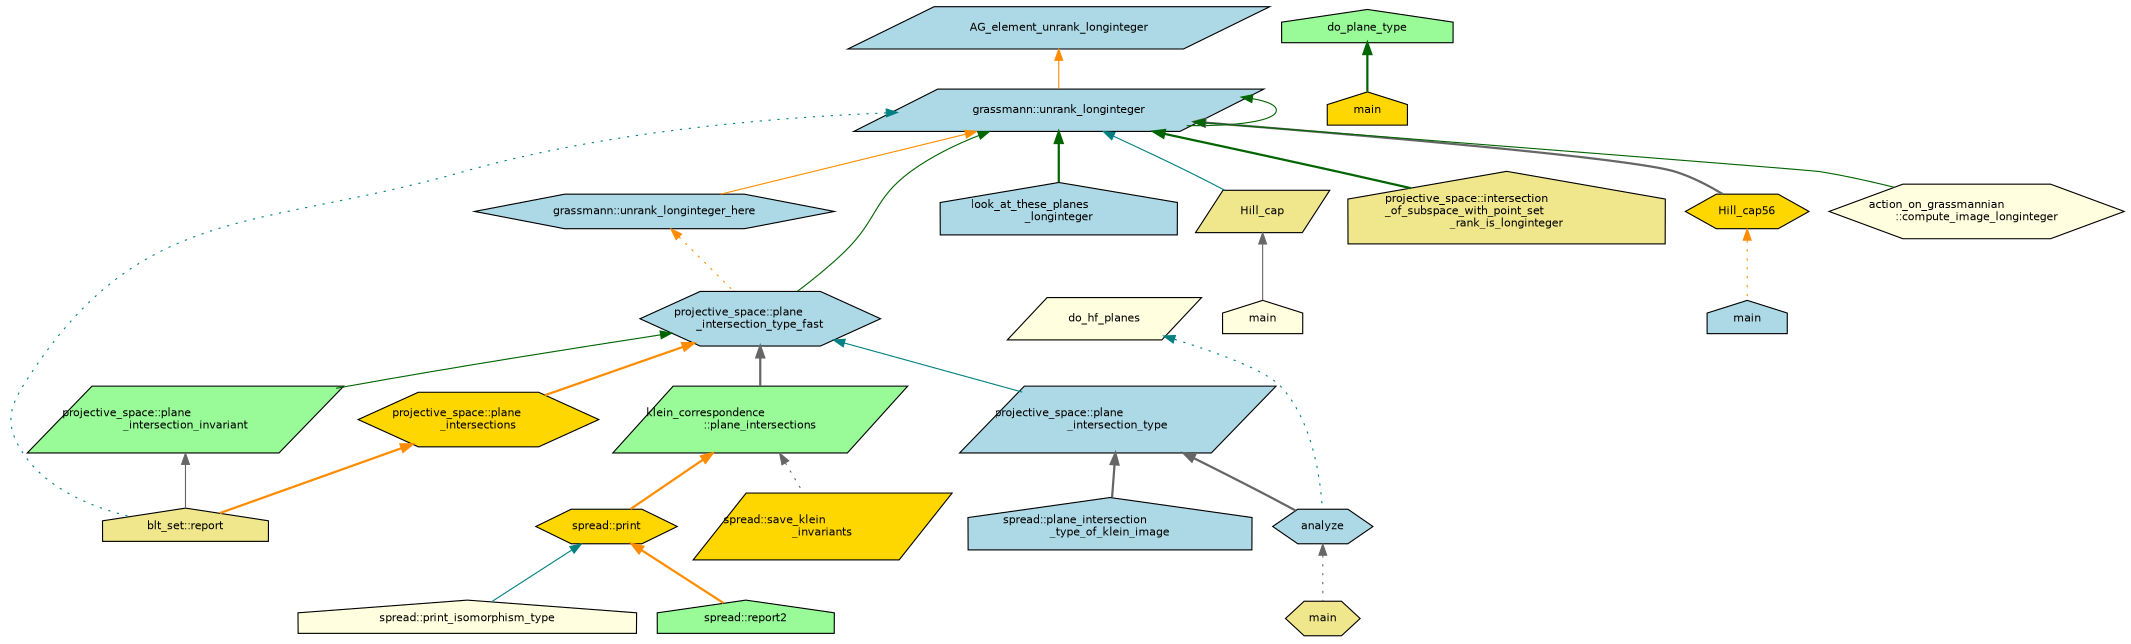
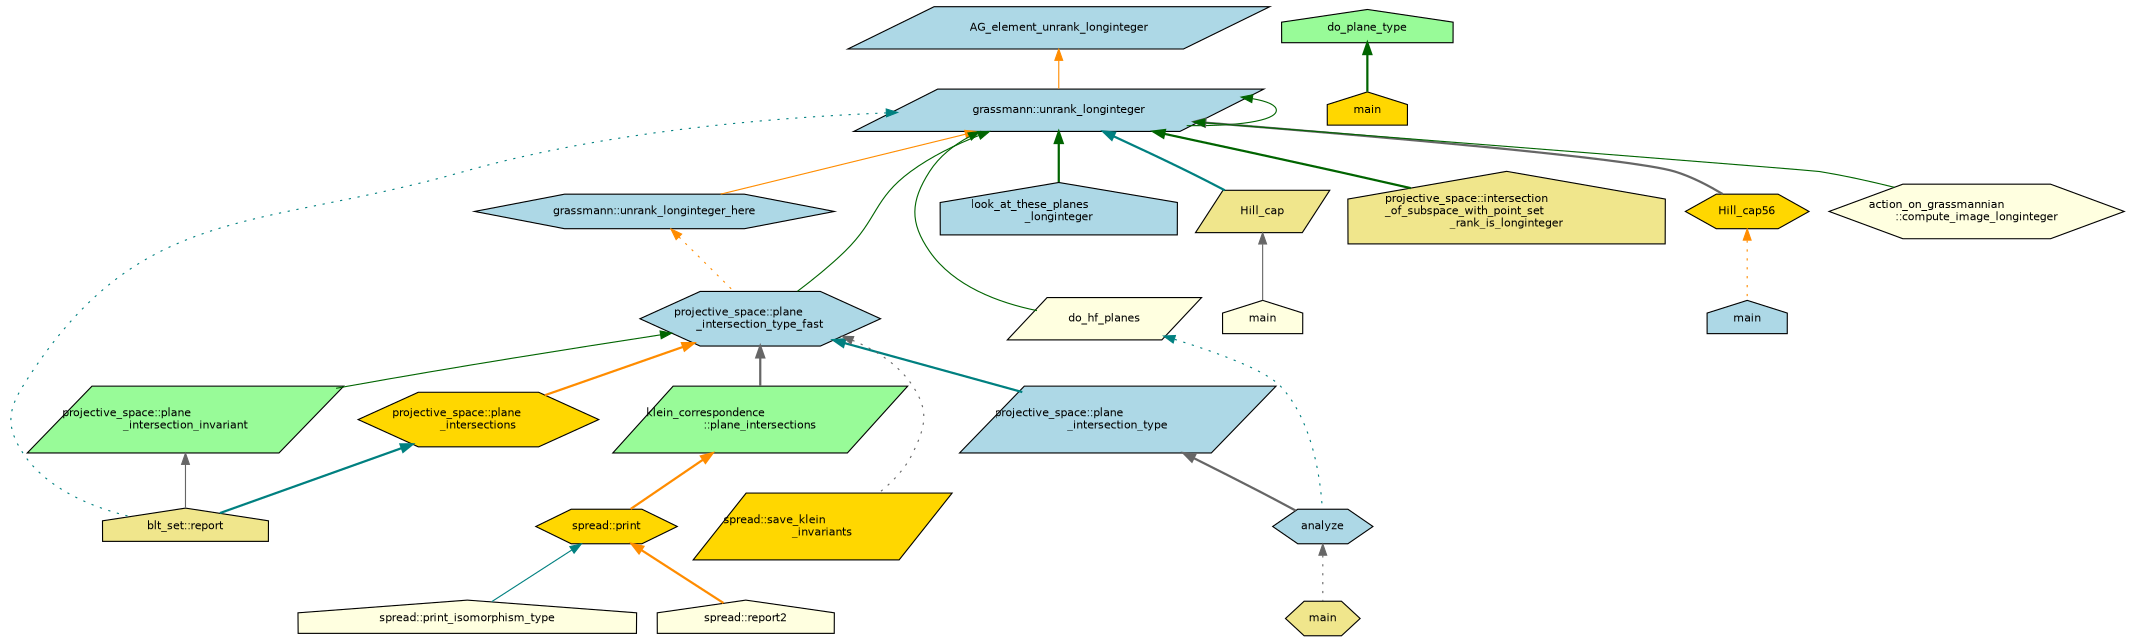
edge "Hill_cap" -> "grassmann::unrank_longinteger": style solid -> bold
edge "do_hf_planes" -> "grassmann::unrank_longinteger": added
edge "projective_space::plane _intersection_type" -> "projective_space::plane _intersection_type_fast": style solid -> bold
edge "spread::save_klein _invariants" -> "klein_correspondence ::plane_intersections": now "spread::save_klein _invariants" -> "projective_space::plane _intersection_type_fast"
edge "blt_set::report" -> "projective_space::plane _intersections": color darkorange -> teal
node "spread::plane_intersection _type_of_klein_image": removed
node "spread::report2": fillcolor palegreen -> lightyellow
